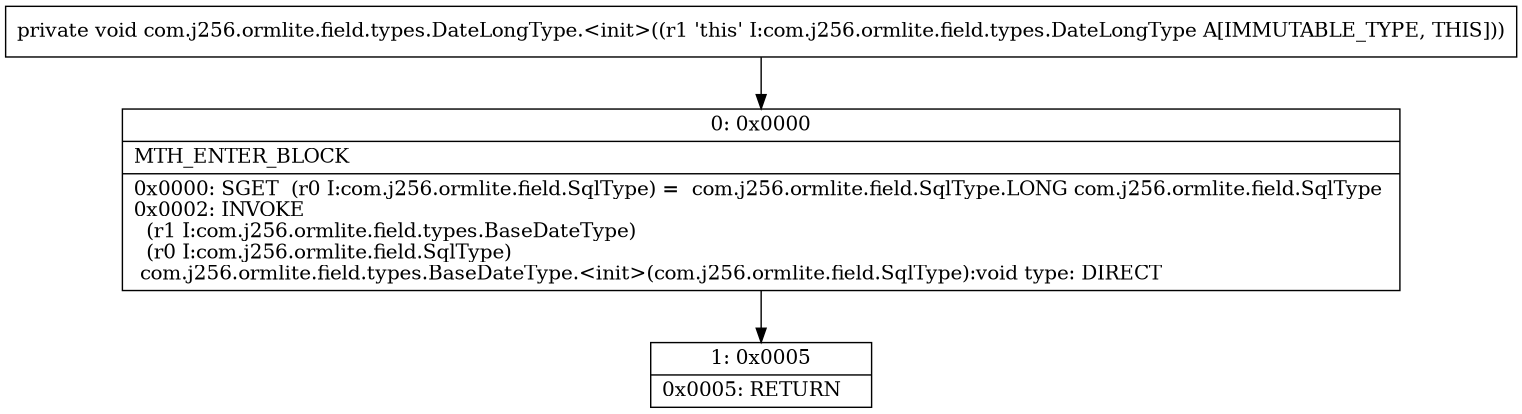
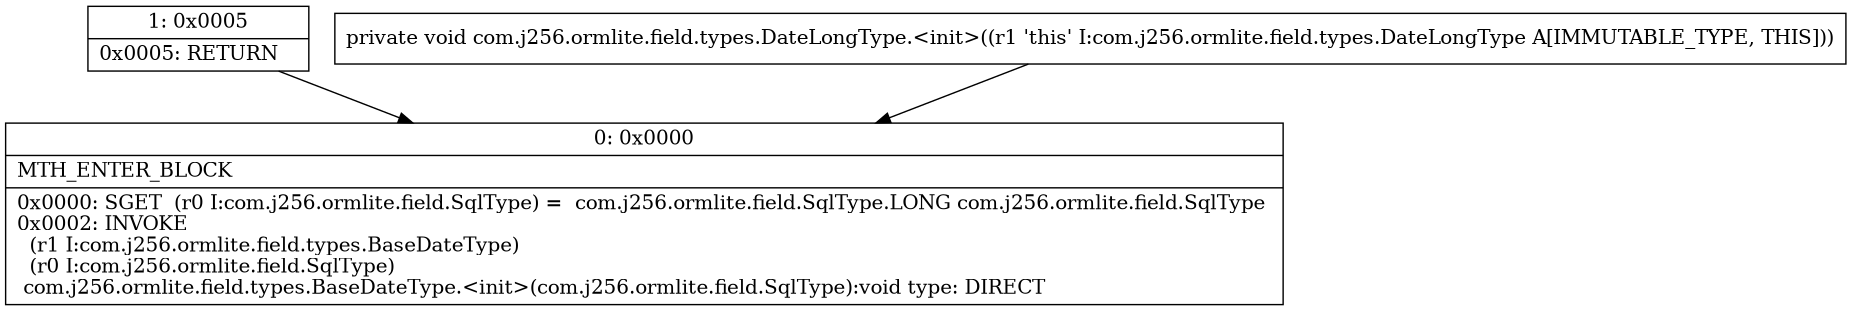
edge "0: 0x0000" -> "1: 0x0005": reversed
